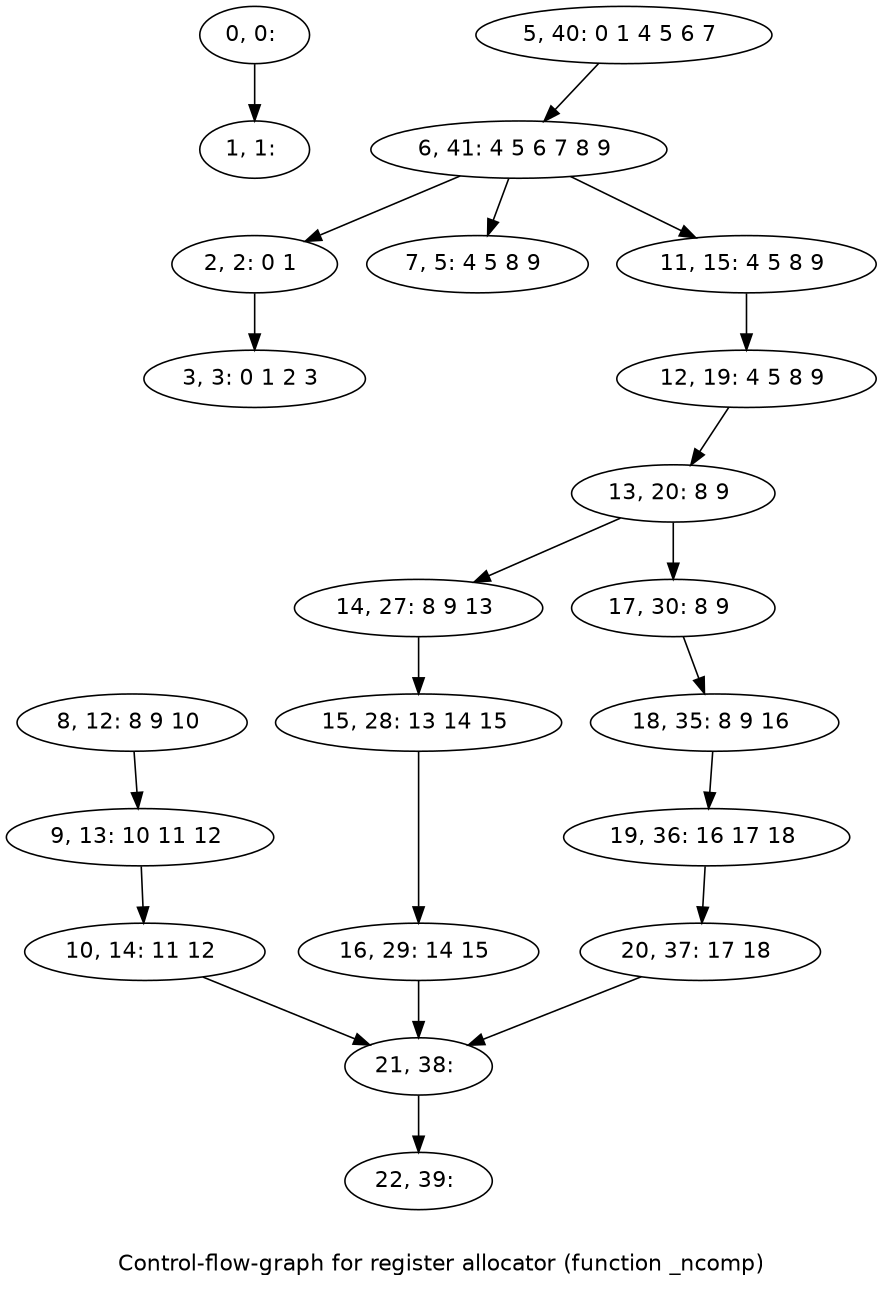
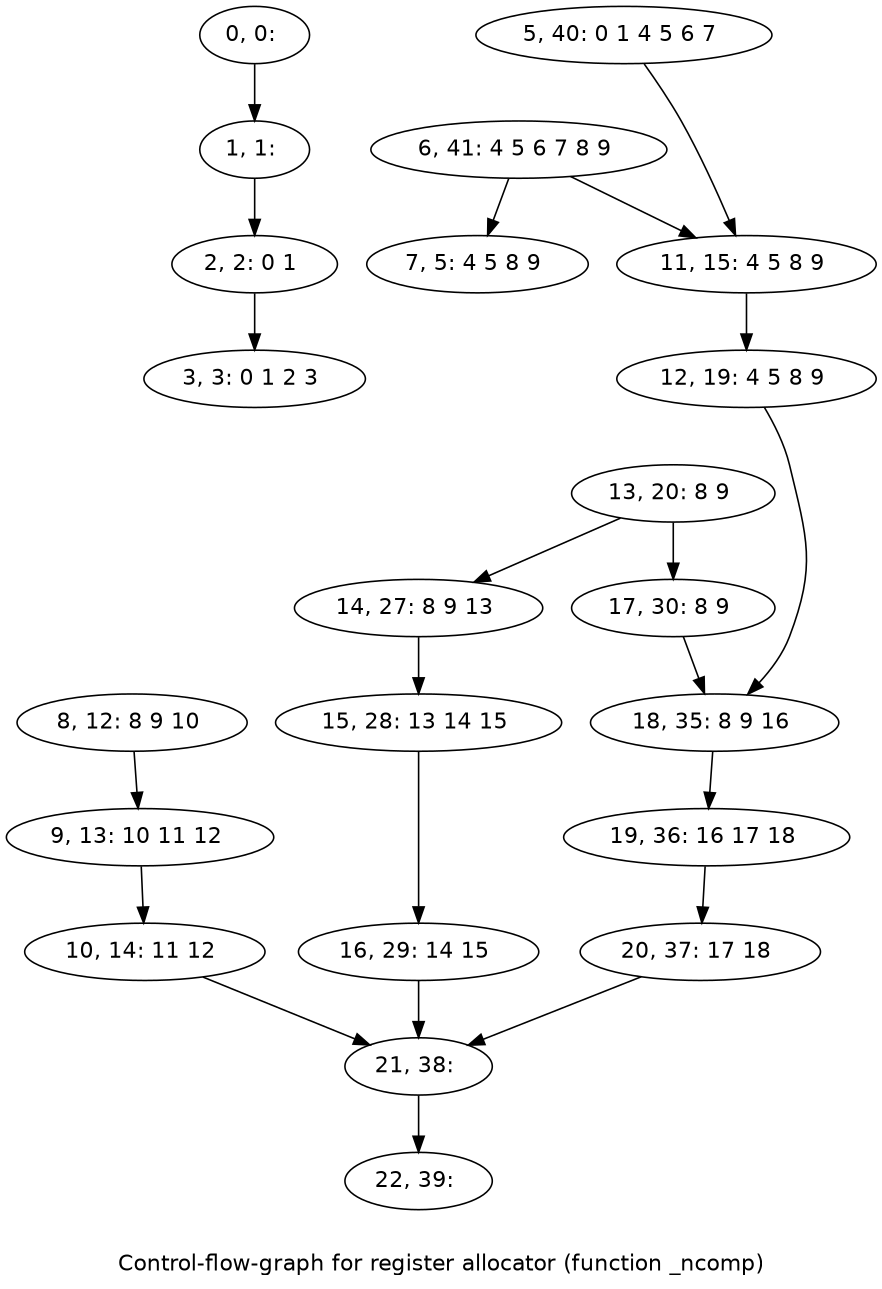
edge "5, 40: 0 1 4 5 6 7" -> "6, 41: 4 5 6 7 8 9": now "5, 40: 0 1 4 5 6 7" -> "11, 15: 4 5 8 9"
edge "6, 41: 4 5 6 7 8 9" -> "2, 2: 0 1": now "1, 1:" -> "2, 2: 0 1"
edge "12, 19: 4 5 8 9" -> "13, 20: 8 9": now "12, 19: 4 5 8 9" -> "18, 35: 8 9 16"
